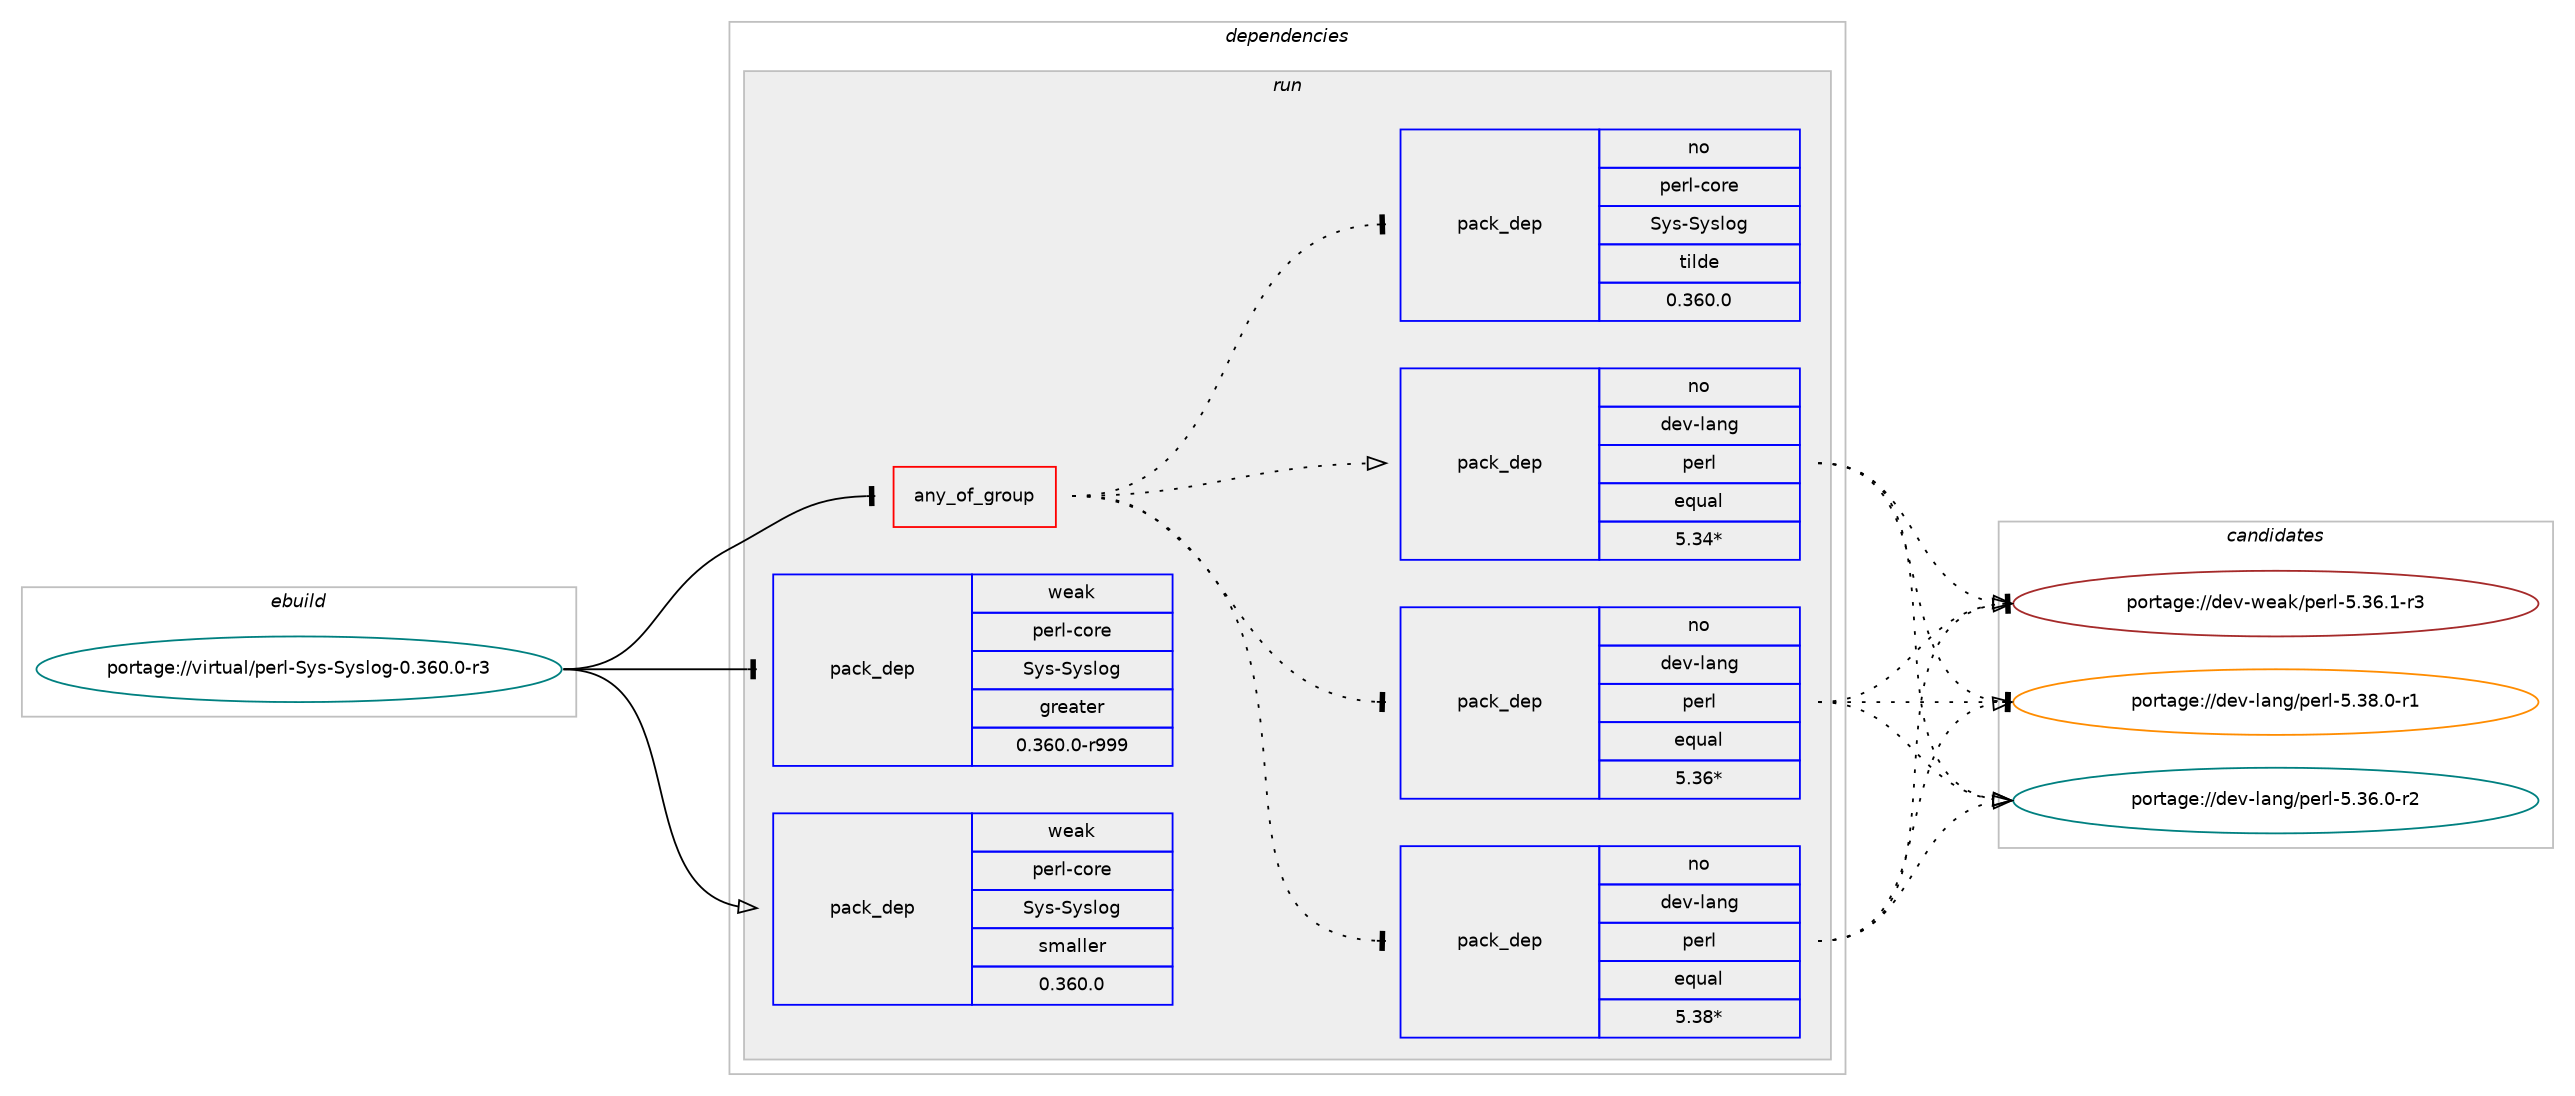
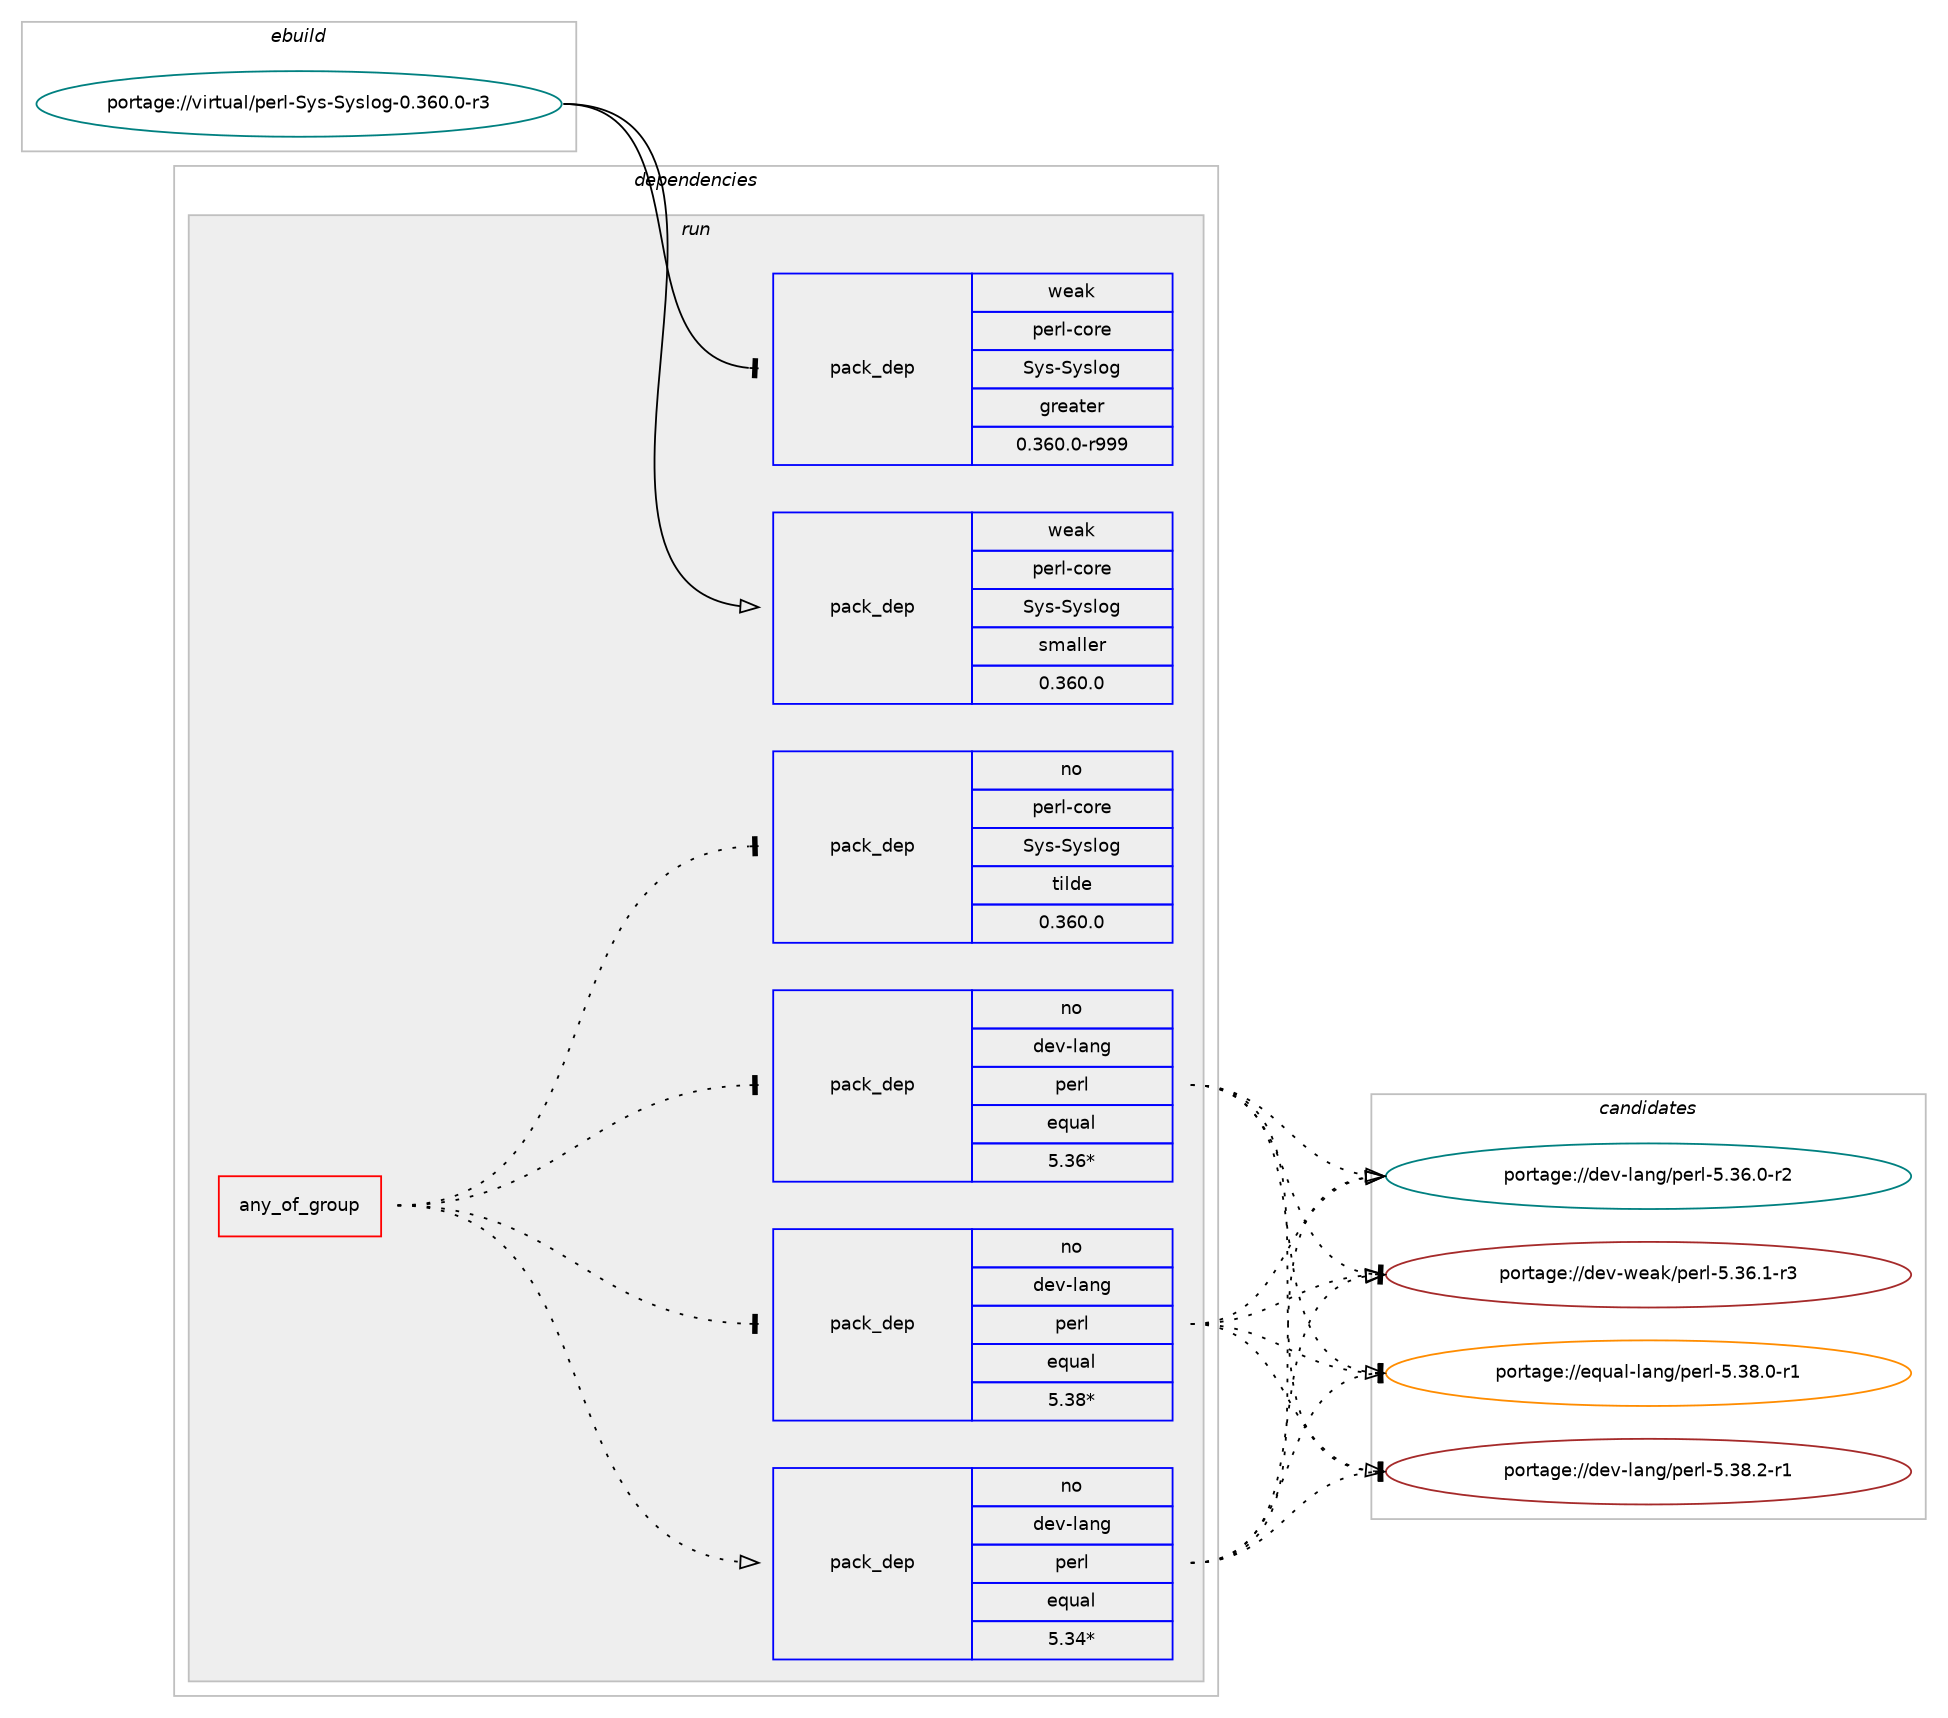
edge "portage://virtual/perl-Sys-Syslog-0.360.0-r3" -> "any_of_group": removed
node "portage://dev-lang/perl-5.38.0-r1": label "portage://dev-lang/perl-5.38.0-r1" -> "portage://equal-lang/perl-5.38.0-r1"
node "portage://dev-lang/perl-5.38.2-r1": added
